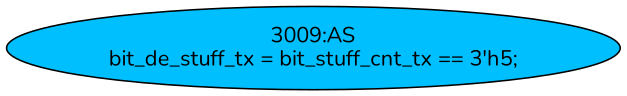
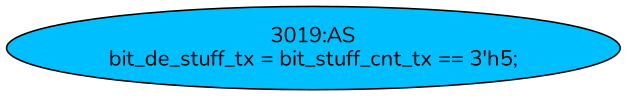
node "3009:AS bit_de_stuff_tx = bit_stuff_cnt_tx == 3'h5;": label "3009:AS bit_de_stuff_tx = bit_stuff_cnt_tx == 3'h5;" -> "3019:AS bit_de_stuff_tx = bit_stuff_cnt_tx == 3'h5;"
